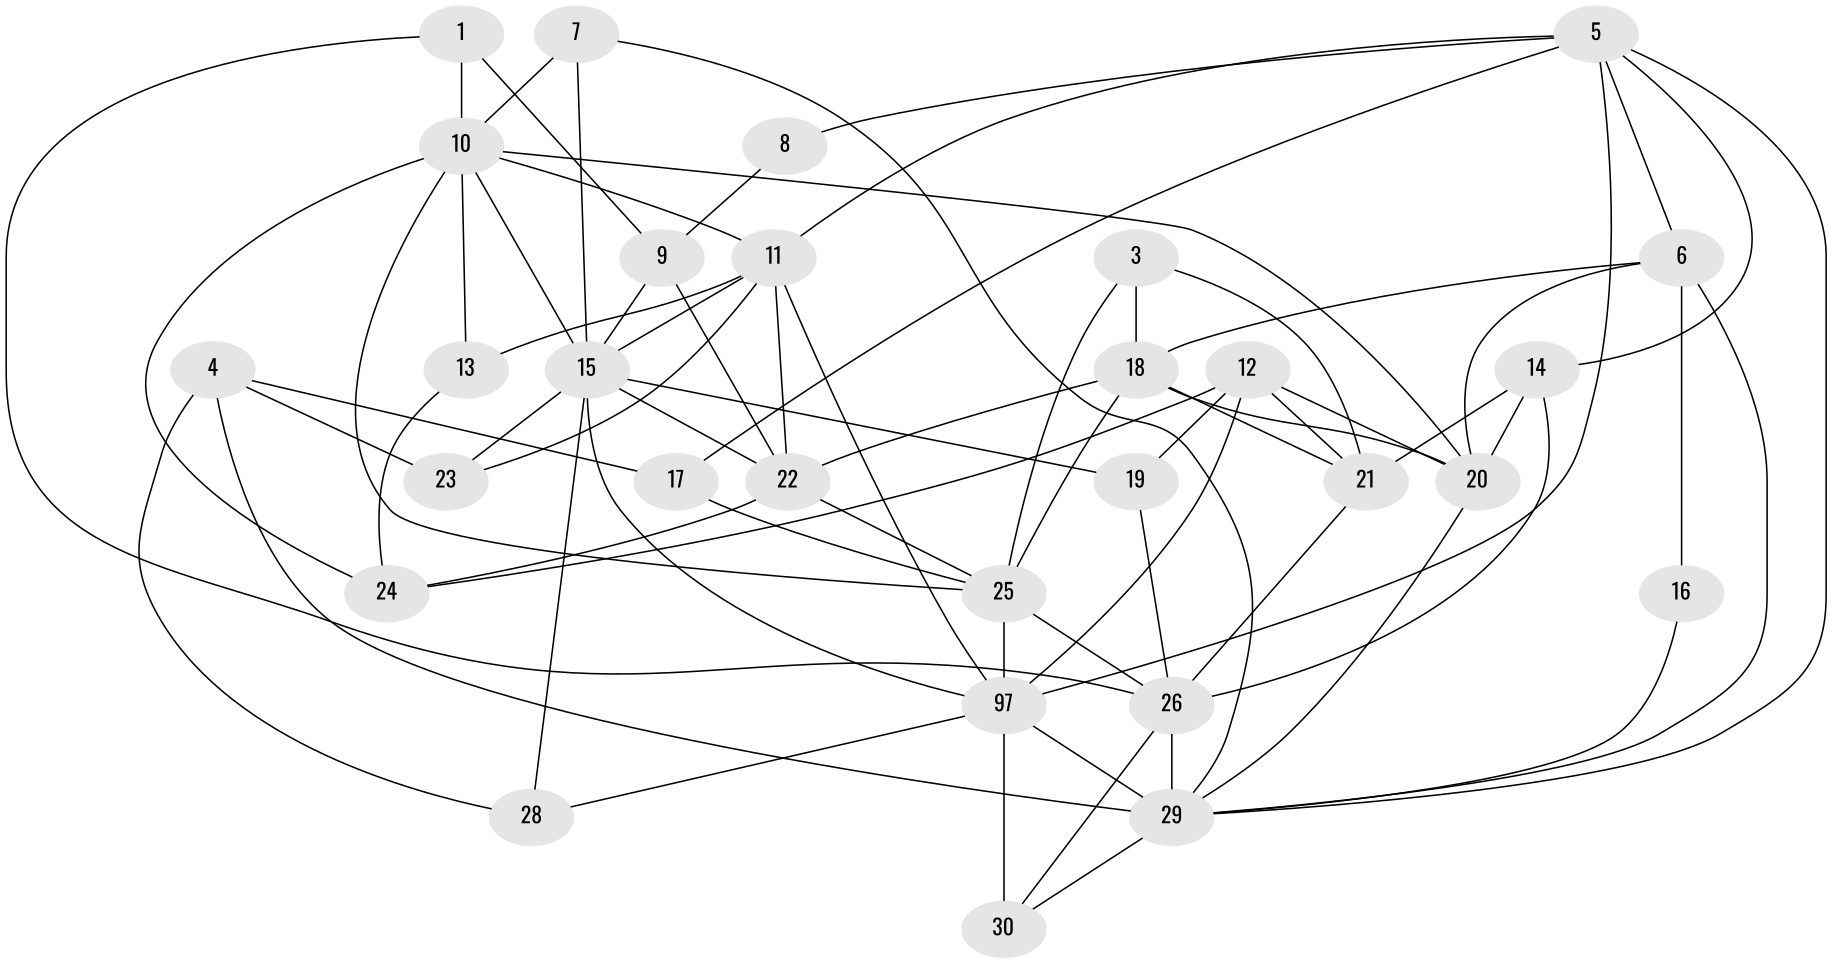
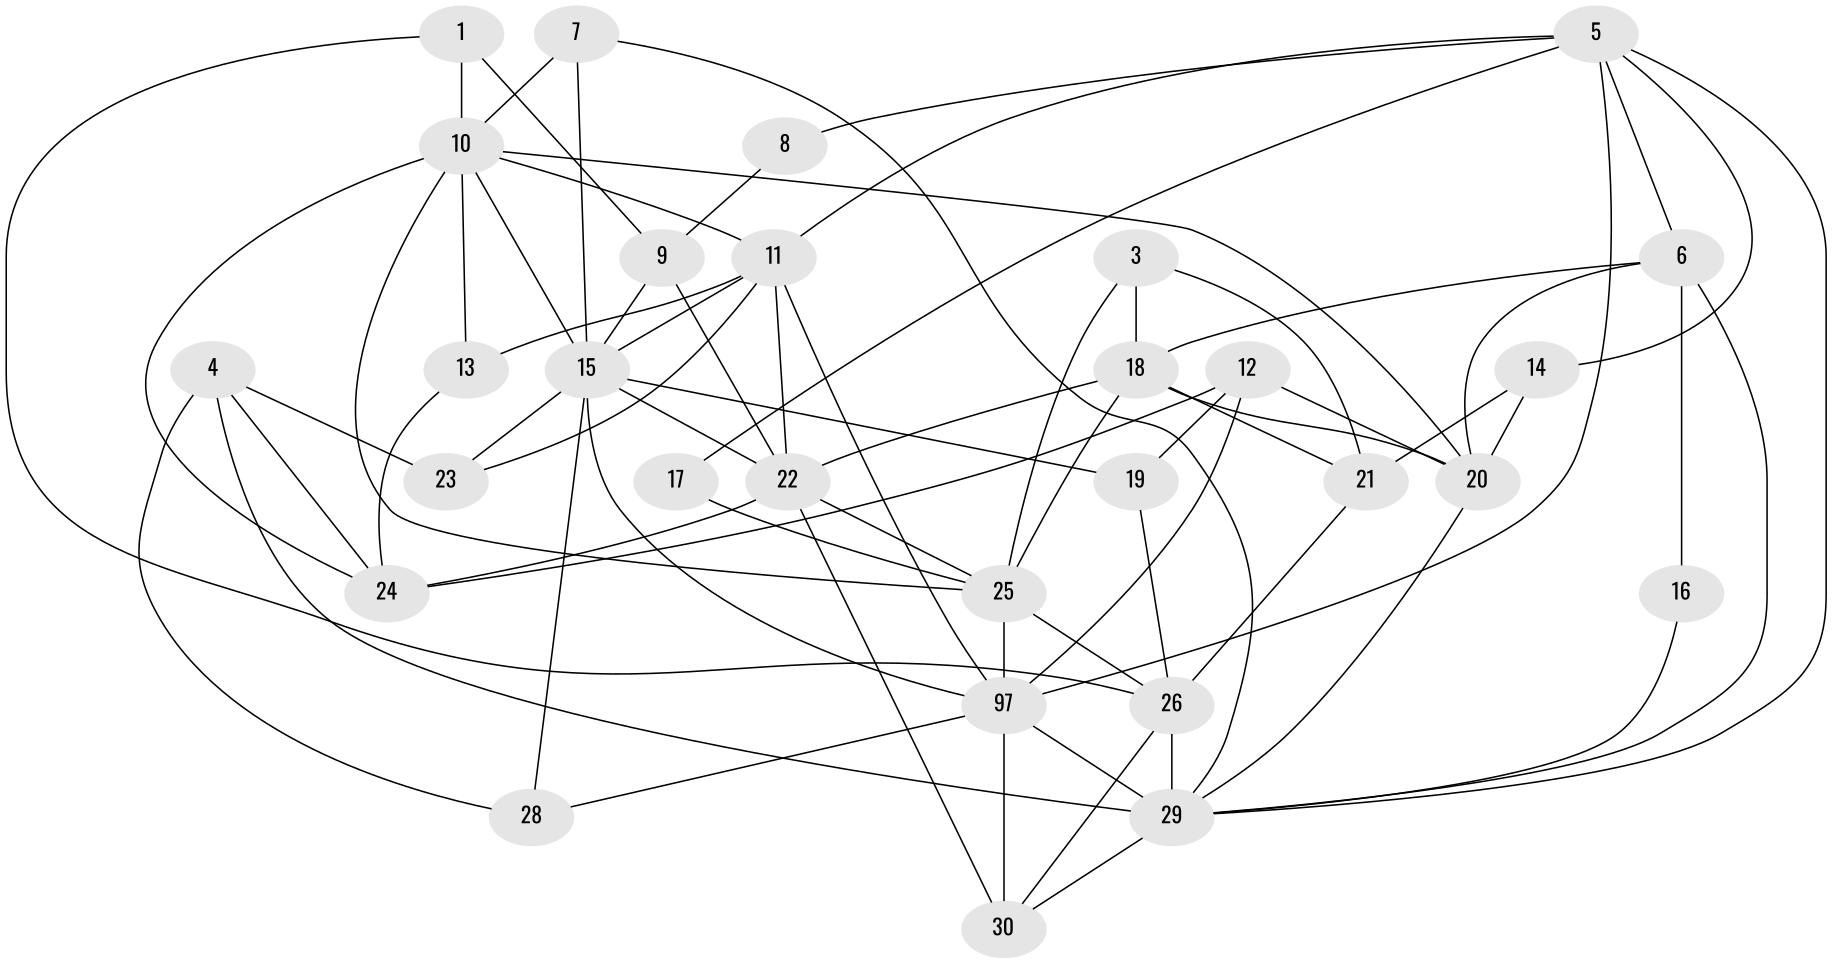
edge "12" -- "21": removed
edge "4" -- "17": now "4" -- "24"
edge "14" -- "26": removed
edge "22" -- "30": added
